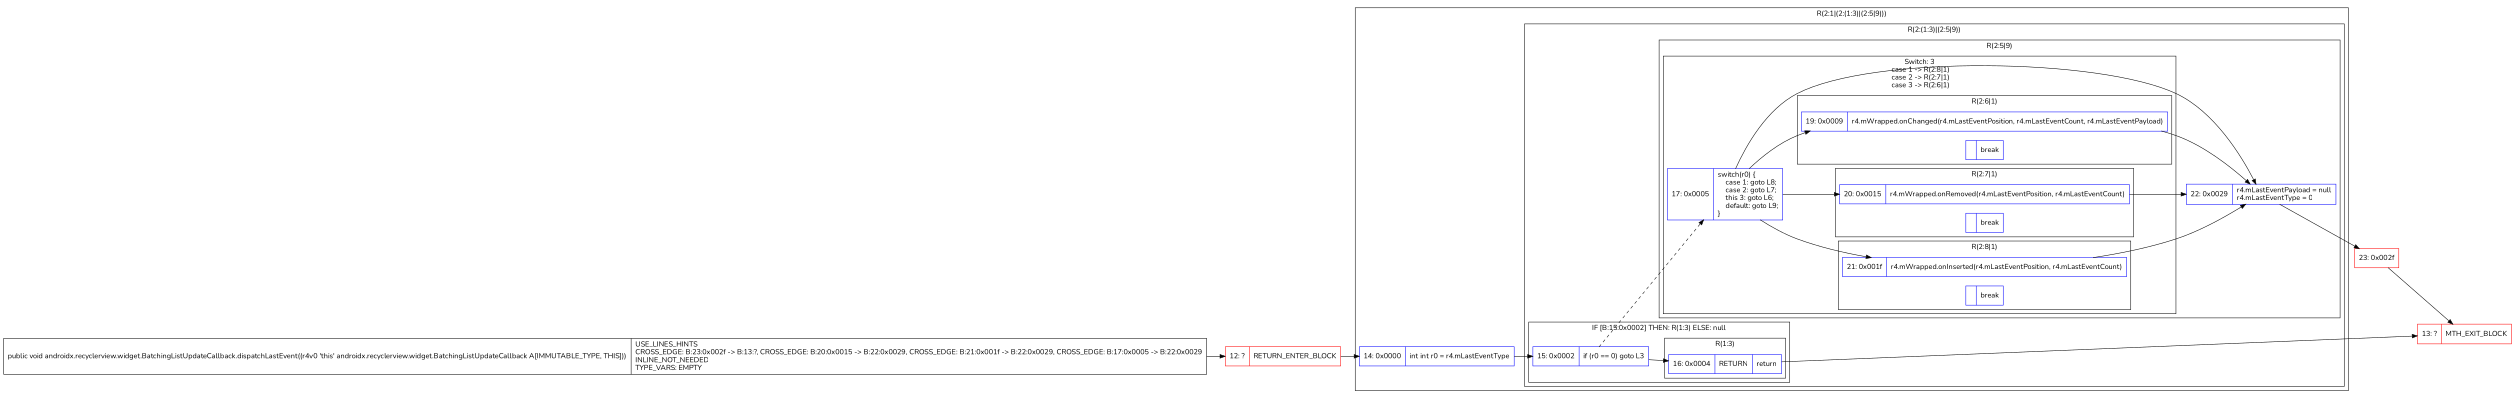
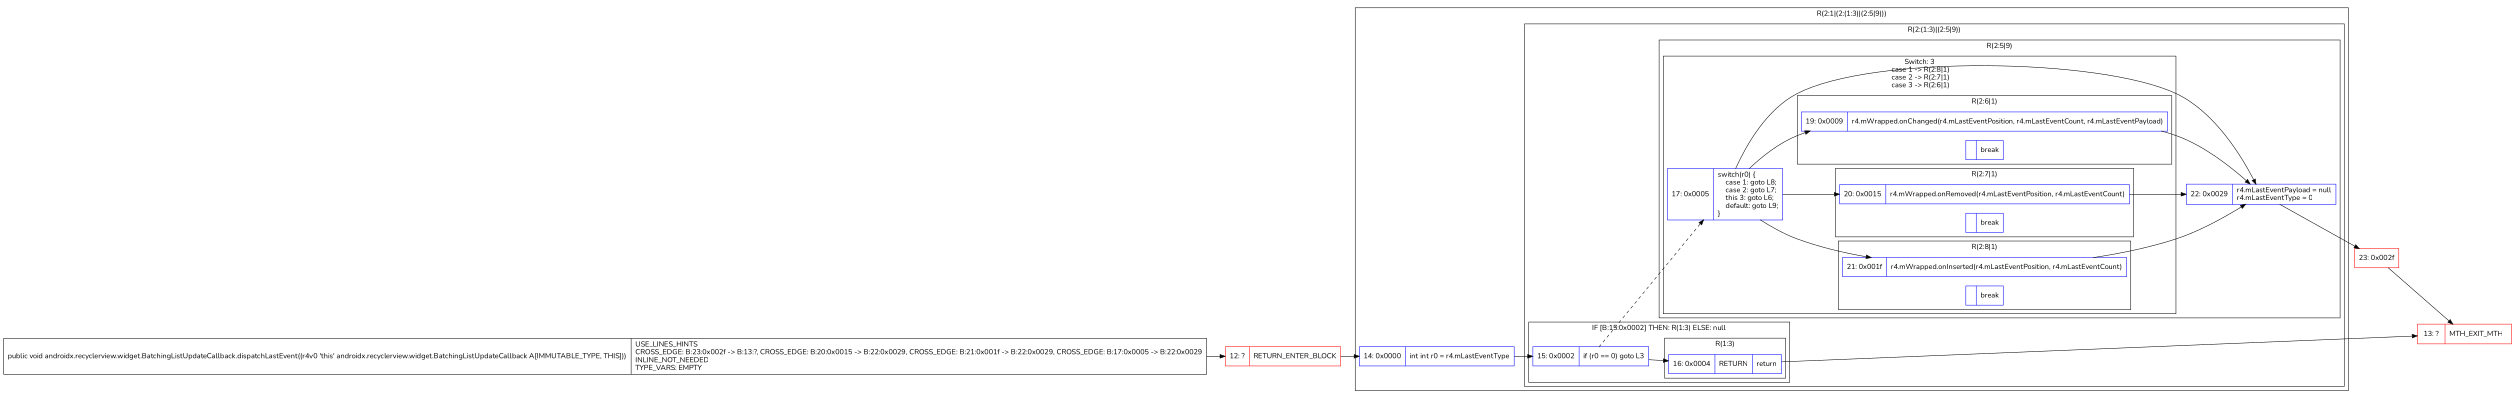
node "13: ?": text "MTH_EXIT_BLOCK" -> "MTH_EXIT_MTH"
